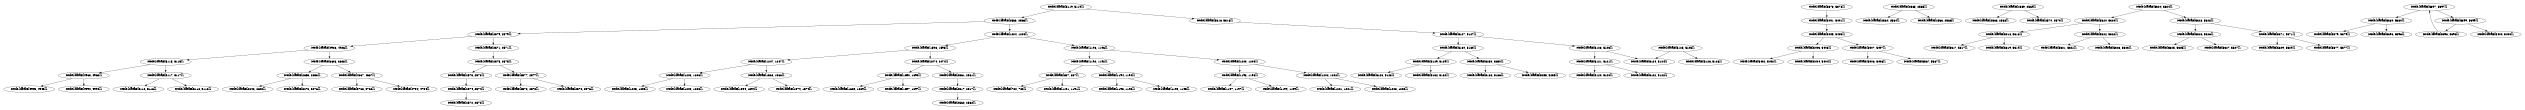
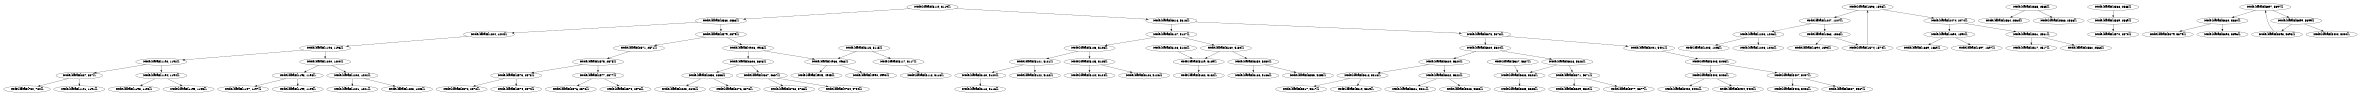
edge "Node{data=[2569, 2569]}" -> "Node{data=[2568, 2568]}": reversed
edge "Node{data=[5316, 5316]}" -> "Node{data=[5378, 5378]}": added
edge "Node{data=[5378, 5378]}" -> "Node{data=[5324, 5324]}": added
edge "Node{data=[1204, 1204]}" -> "Node{data=[1598, 1598]}": now "Node{data=[1574, 1574]}" -> "Node{data=[1598, 1598]}"
edge "Node{data=[5326, 5326]}" -> "Node{data=[5327, 5327]}": reversed
edge "Node{data=[4926, 4926]}" -> "Node{data=[5115, 5115]}": now "Node{data=[4926, 4926]}" -> "Node{data=[4963, 4963]}"
edge "Node{data=[5123, 5123]}" -> "Node{data=[5124, 5124]}": now "Node{data=[5123, 5123]}" -> "Node{data=[5125, 5125]}"
edge "Node{data=[5129, 5129]}" -> "Node{data=[5128, 5128]}": reversed
edge "Node{data=[5117, 5117]}" -> "Node{data=[5116, 5116]}": now "Node{data=[5120, 5120]}" -> "Node{data=[5116, 5116]}"
edge "Node{data=[2574, 2574]}" -> "Node{data=[2572, 2572]}": now "Node{data=[2573, 2573]}" -> "Node{data=[2572, 2572]}"
edge "Node{data=[2517, 2517]}" -> "Node{data=[2562, 2562]}": now "Node{data=[2561, 2561]}" -> "Node{data=[2562, 2562]}"
